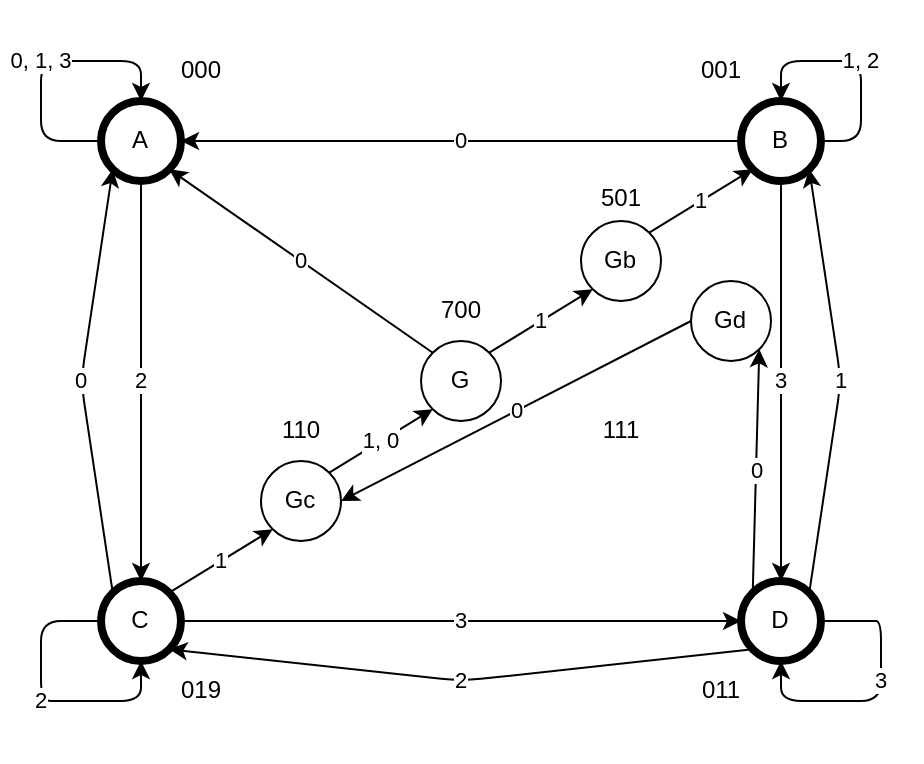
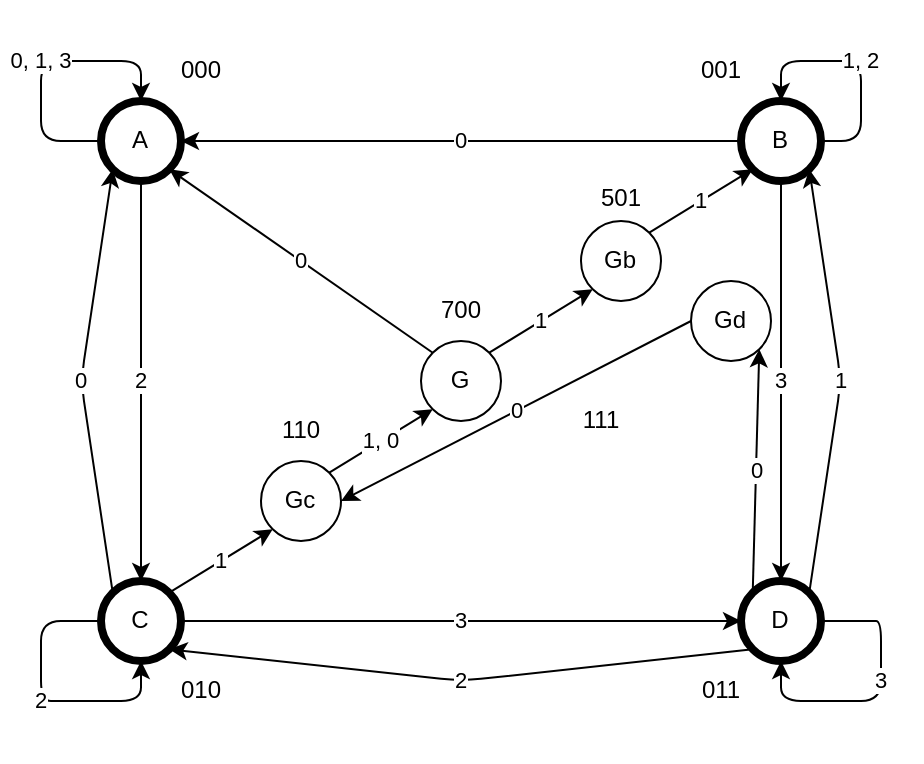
node "111": moved (621, 431) -> (601, 421)
node "019": label "019" -> "010"
